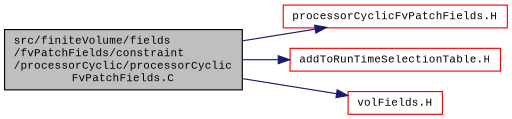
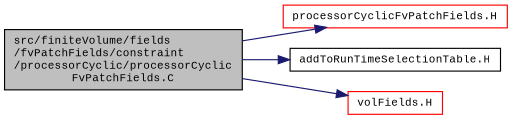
node "addToRunTimeSelectionTable.H": color red -> black
